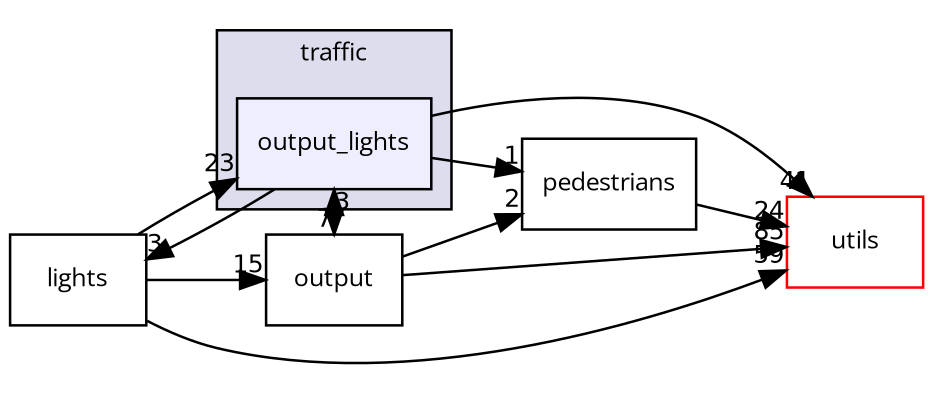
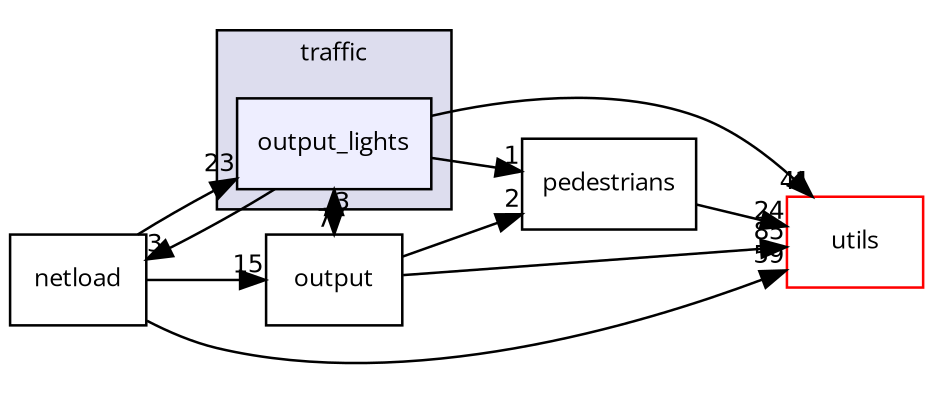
node "lights": label "lights" -> "netload"
